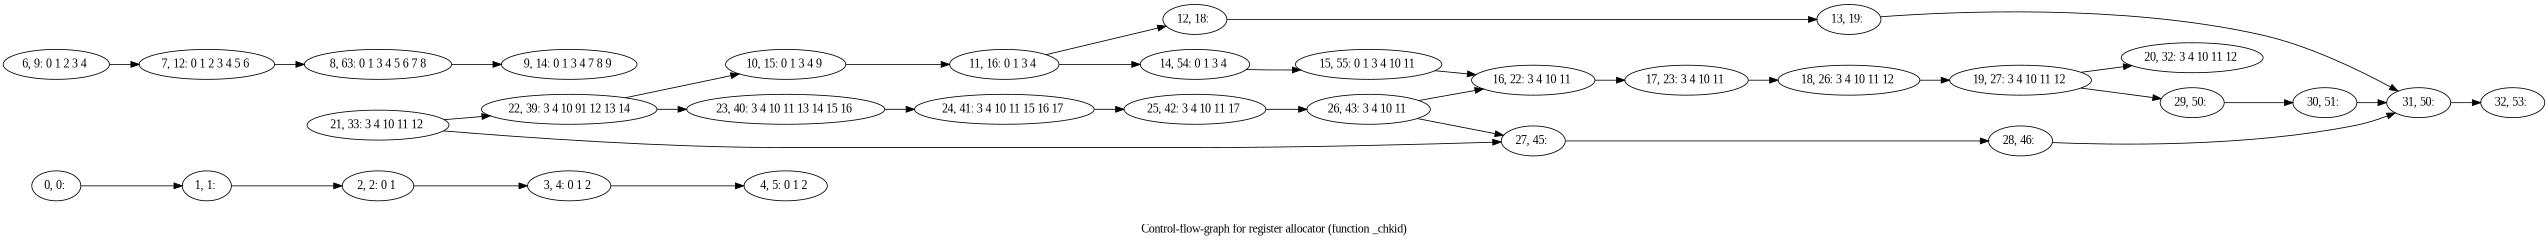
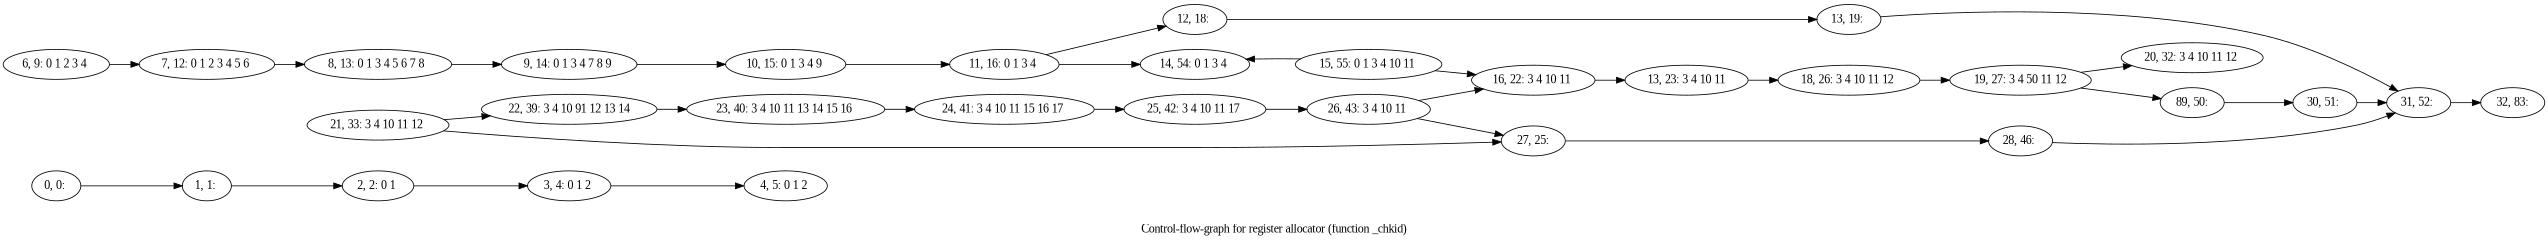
node "8, 63: 0 1 3 4 5 6 7 8": label "8, 63: 0 1 3 4 5 6 7 8" -> "8, 13: 0 1 3 4 5 6 7 8"
edge "14, 54: 0 1 3 4" -> "15, 55: 0 1 3 4 10 11": reversed
node "17, 23: 3 4 10 11": label "17, 23: 3 4 10 11" -> "13, 23: 3 4 10 11"
node "19, 27: 3 4 10 11 12": label "19, 27: 3 4 10 11 12" -> "19, 27: 3 4 50 11 12"
edge "22, 39: 3 4 10 91 12 13 14" -> "10, 15: 0 1 3 4 9": now "9, 14: 0 1 3 4 7 8 9" -> "10, 15: 0 1 3 4 9"
node "29, 50:": label "29, 50:" -> "89, 50:"
node "31, 50:": label "31, 50:" -> "31, 52:"
node "32, 53:": label "32, 53:" -> "32, 83:"
node "27, 45:": label "27, 45:" -> "27, 25:"
